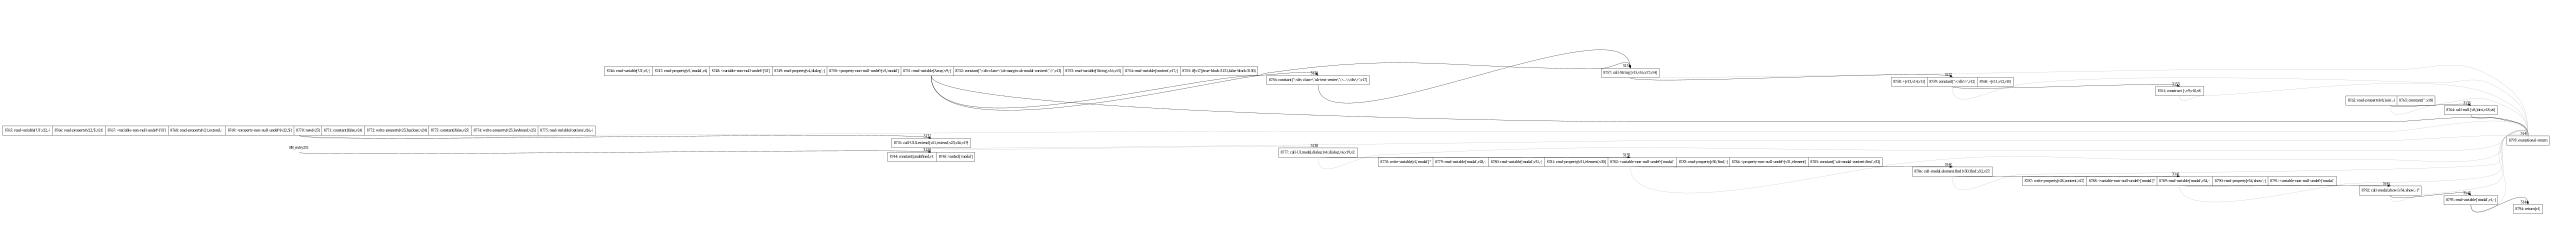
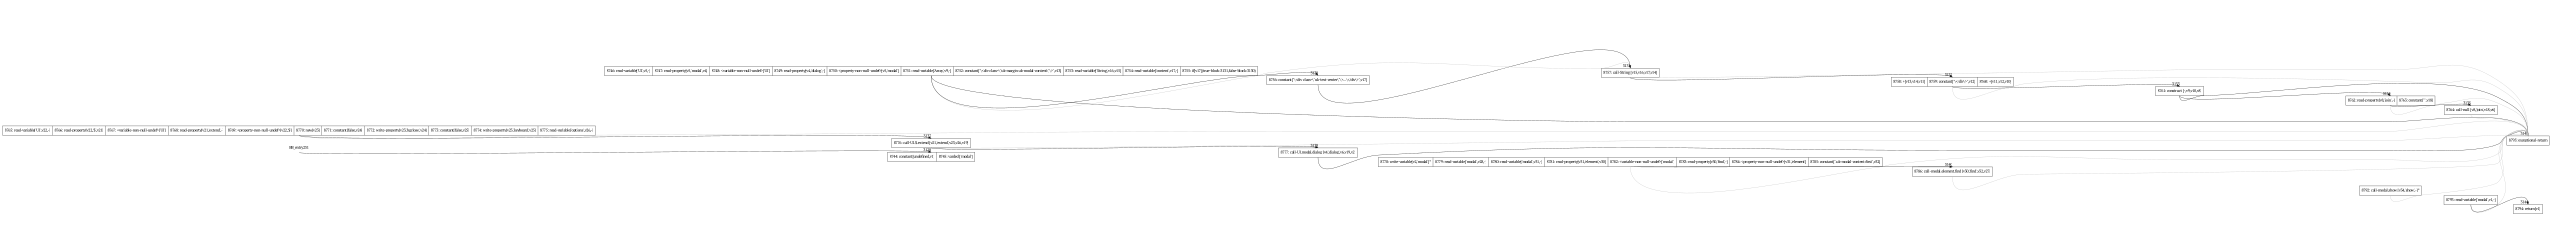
edge "8746: read-variable['UI',v5,-]" -> "8757: call-String [v15,v16,v17,v14]": color black -> gray
edge "8761: construct [-,v9,v10,v8]" -> "8795: exceptional-return": color gray -> black
edge "8761: construct [-,v9,v10,v8]" -> "8762: read-property[v8,'join',-]": added
edge "8764: call-null [v8,'join',v18,v6]" -> "8795: exceptional-return": color black -> gray
edge "8776: call-UI.$.extend [v21,'extend',v23,v26,v19]" -> "8777: call-UI.modal.dialog [v4,'dialog',v6,v19,v2]": color gray -> black
edge "8777: call-UI.modal.dialog [v4,'dialog',v6,v19,v2]" -> "8795: exceptional-return": color gray -> black
edge "8777: call-UI.modal.dialog [v4,'dialog',v6,v19,v2]" -> "8778: write-variable[v2,'modal']*": removed
node "8787: write-property[v28,'content',v27]": removed
edge "8792: call-modal.show [v34,'show',-]*" -> "8793: read-variable['modal',v1,-]": removed
